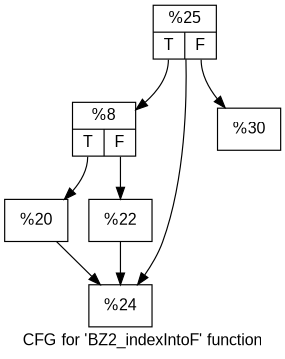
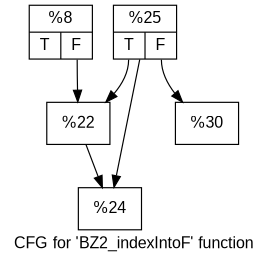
edge "%25" -> "%8": now "%25" -> "%22"
node "%20": removed
